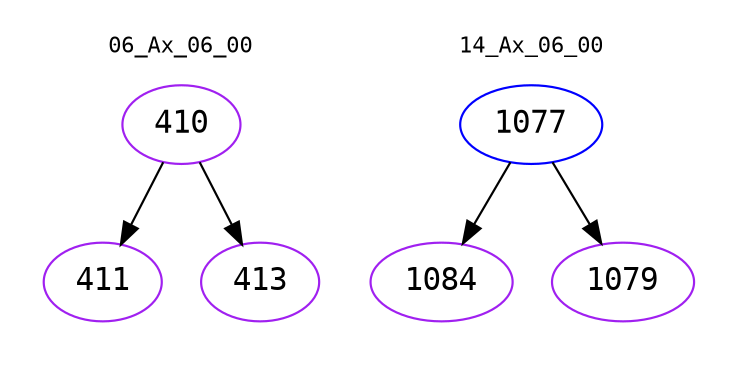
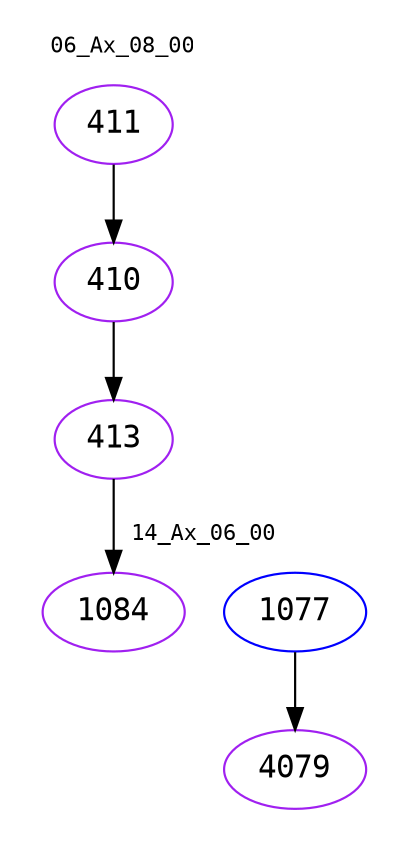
cluster "06_Ax_06_00": label "06_Ax_06_00" -> "06_Ax_08_00"
edge "1077" -> "1084": now "413" -> "1084"
edge "410" -> "411": reversed
node "1079": label "1079" -> "4079"
